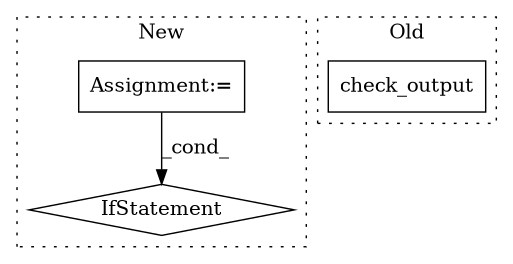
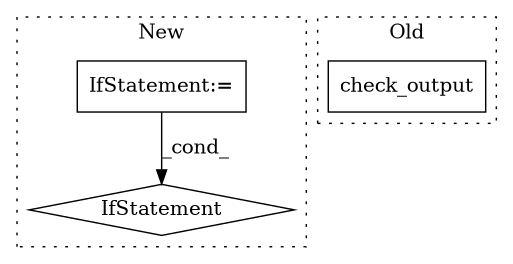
node "Assignment:=": label "Assignment:=" -> "IfStatement:="
